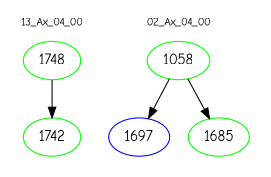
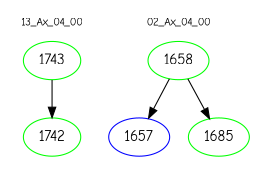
node "1748": label "1748" -> "1743"
node "1058": label "1058" -> "1658"
node "1697": label "1697" -> "1657"
